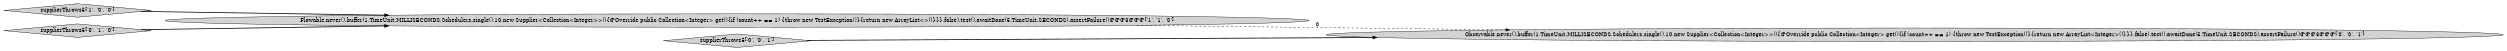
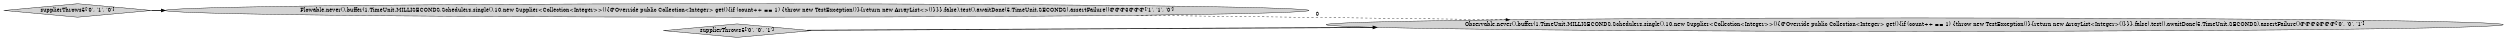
node "supplierThrows5['1', '0', '0']": removed
